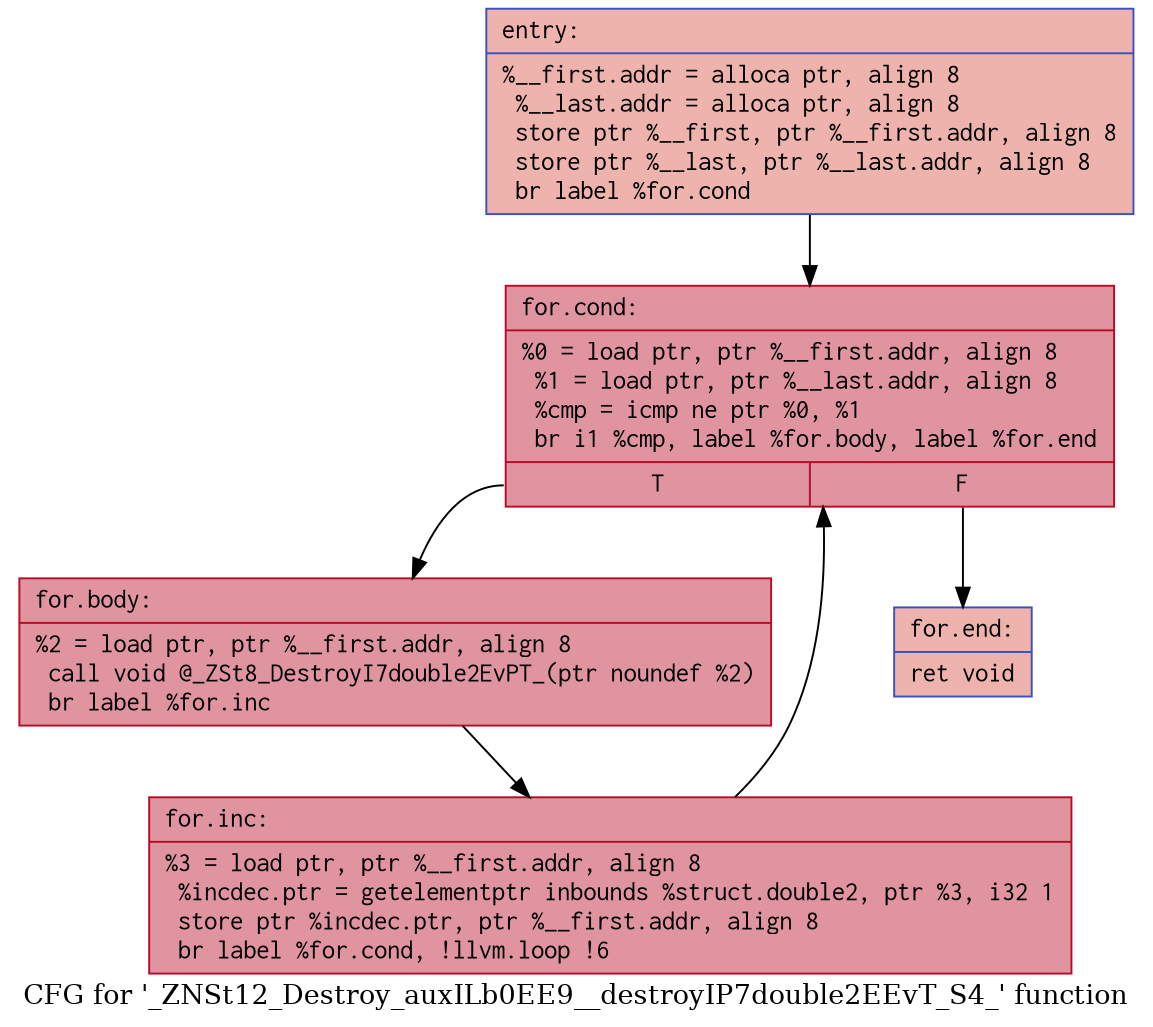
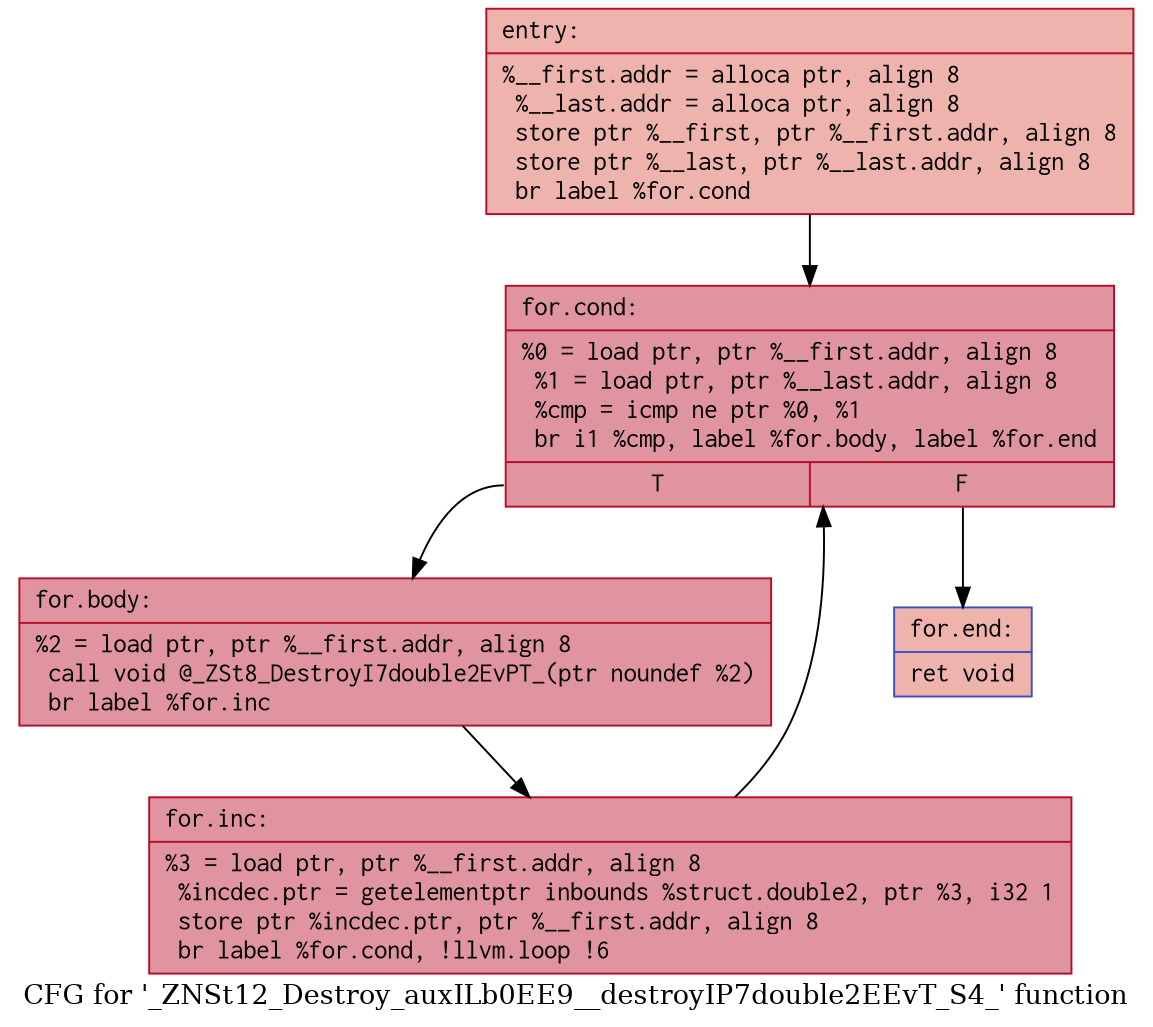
node "entry:": color #3d50c3ff -> #b70d28ff
